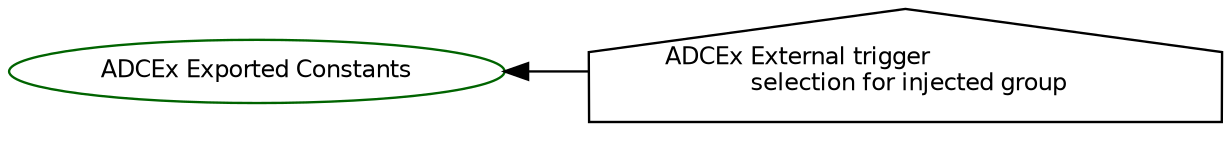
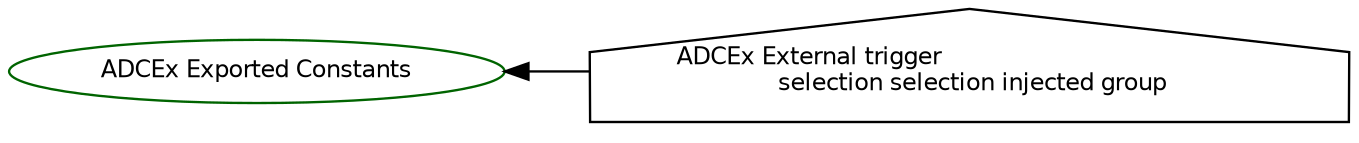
node "ADCEx External trigger selection for injected group": label "ADCEx External trigger selection for injected group" -> "ADCEx External trigger selection selection injected group"
